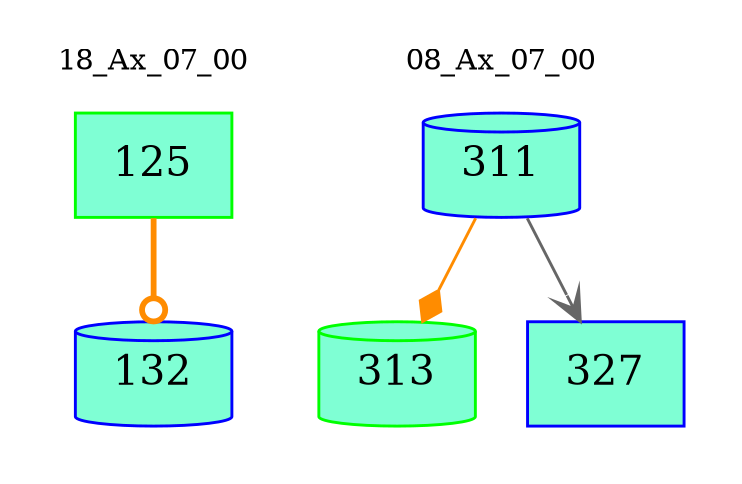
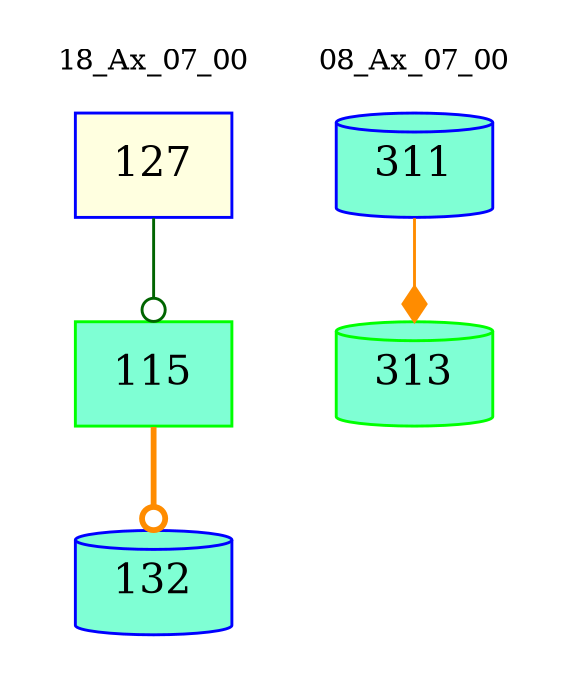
node "127": added
node "125": label "125" -> "115"
node "327": removed
